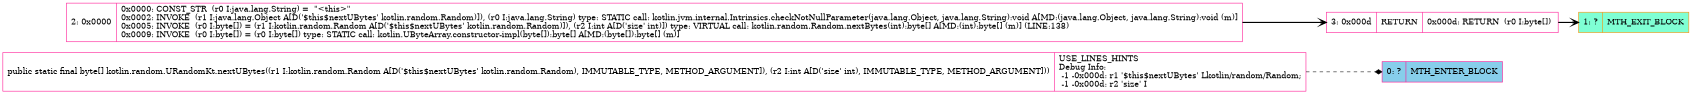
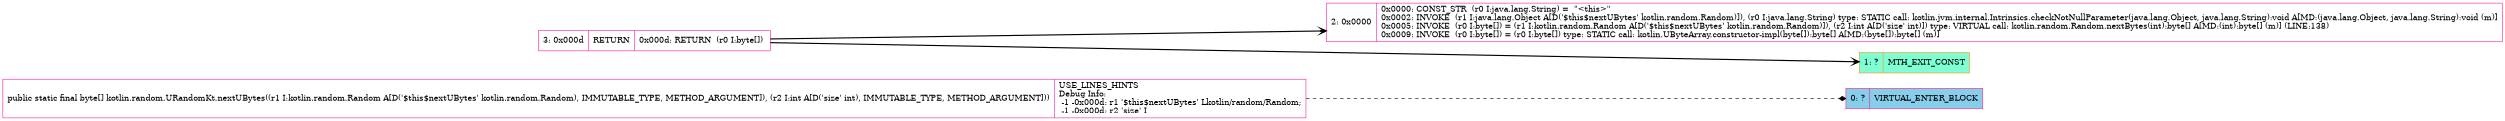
edge "2: 0x0000" -> "3: 0x000d": reversed
node "1: ?": text "MTH_EXIT_BLOCK" -> "MTH_EXIT_CONST"
node "0: ?": text "MTH_ENTER_BLOCK" -> "VIRTUAL_ENTER_BLOCK"
